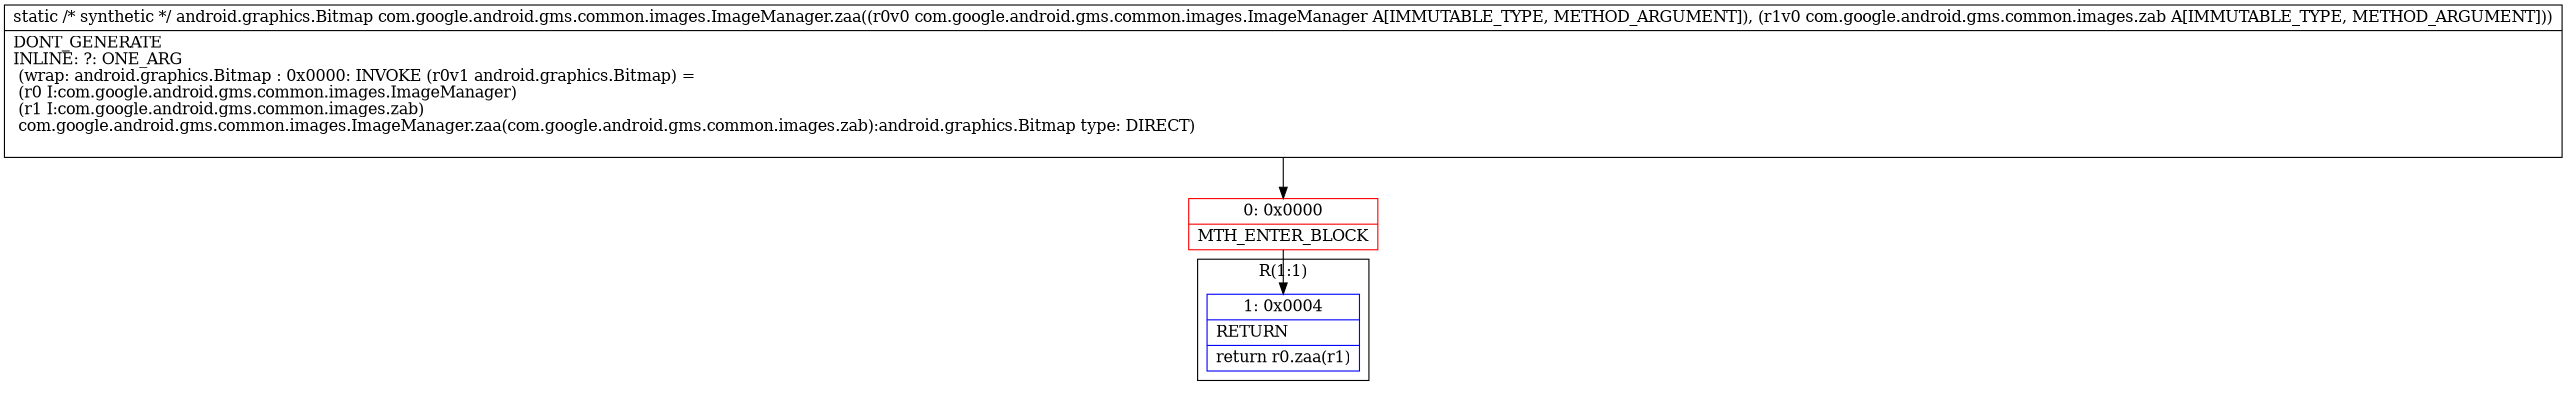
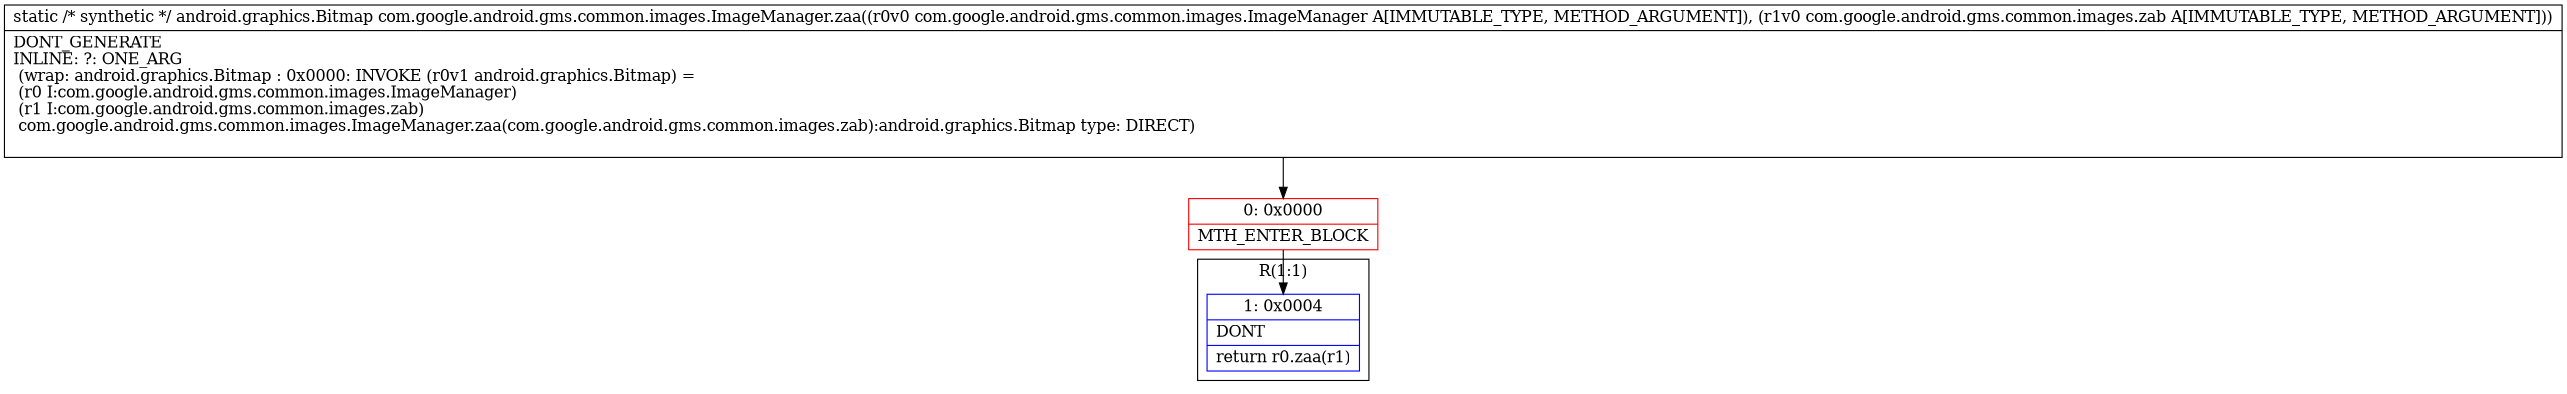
node "1: 0x0004": text "RETURN" -> "DONT"
